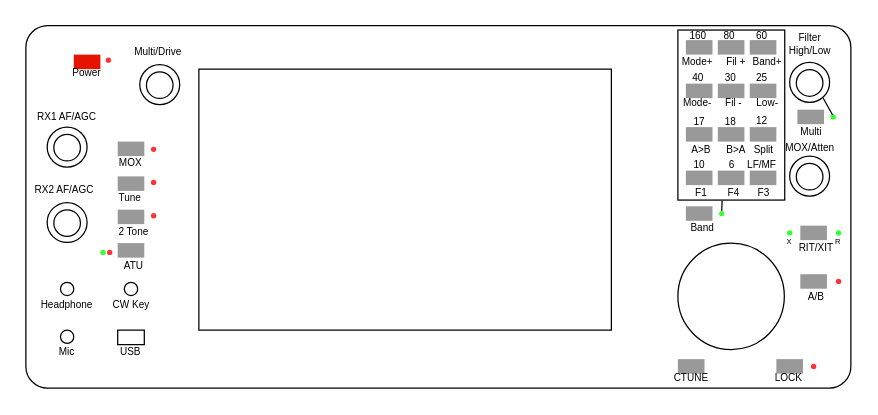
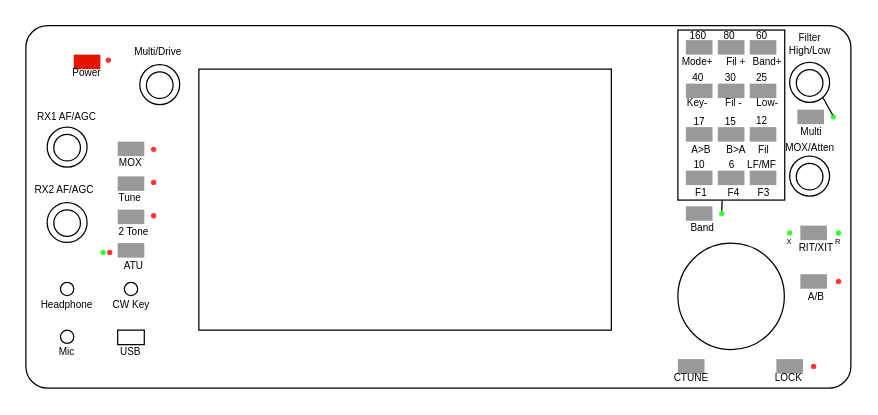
node "Mode-": label "Mode-" -> "Key-"
node "18": label "18" -> "15"
node "Split": label "Split" -> "Fil"
